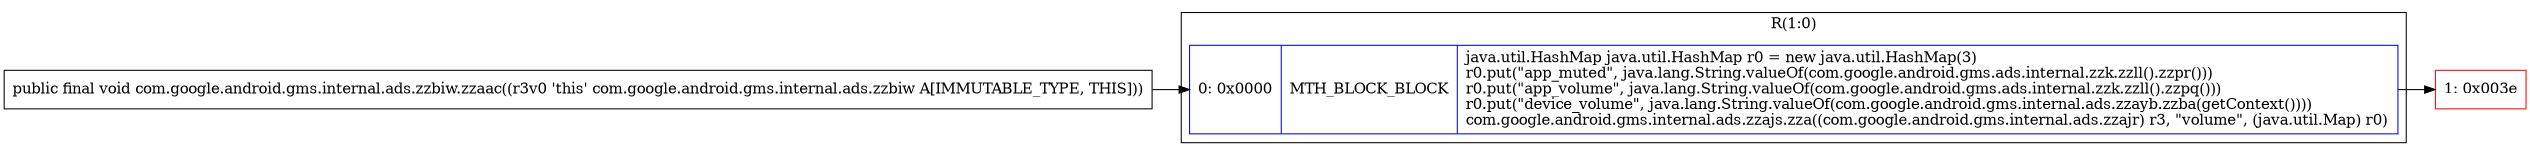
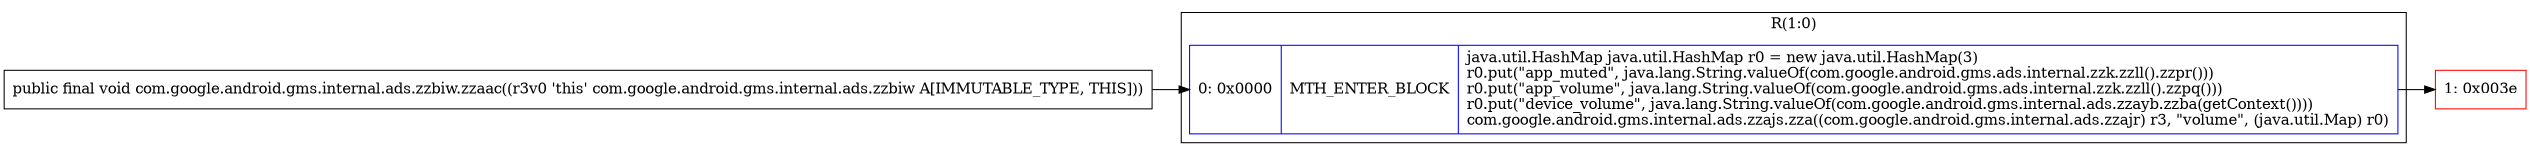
node "0: 0x0000": text "MTH_BLOCK_BLOCK" -> "MTH_ENTER_BLOCK"
